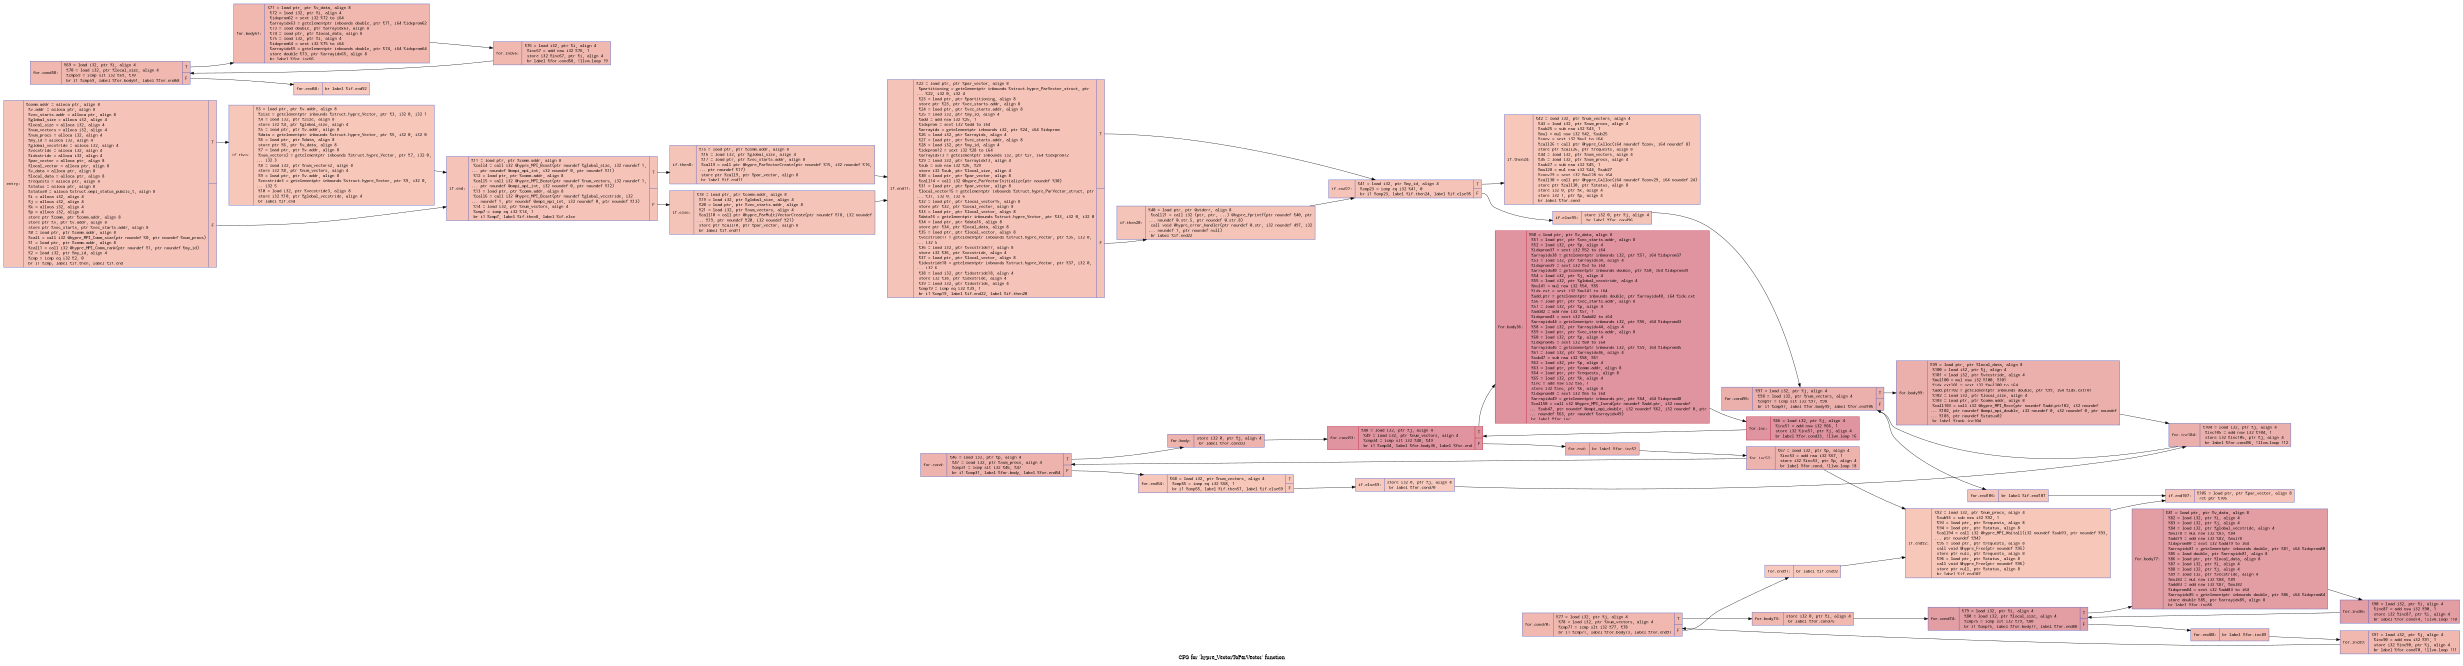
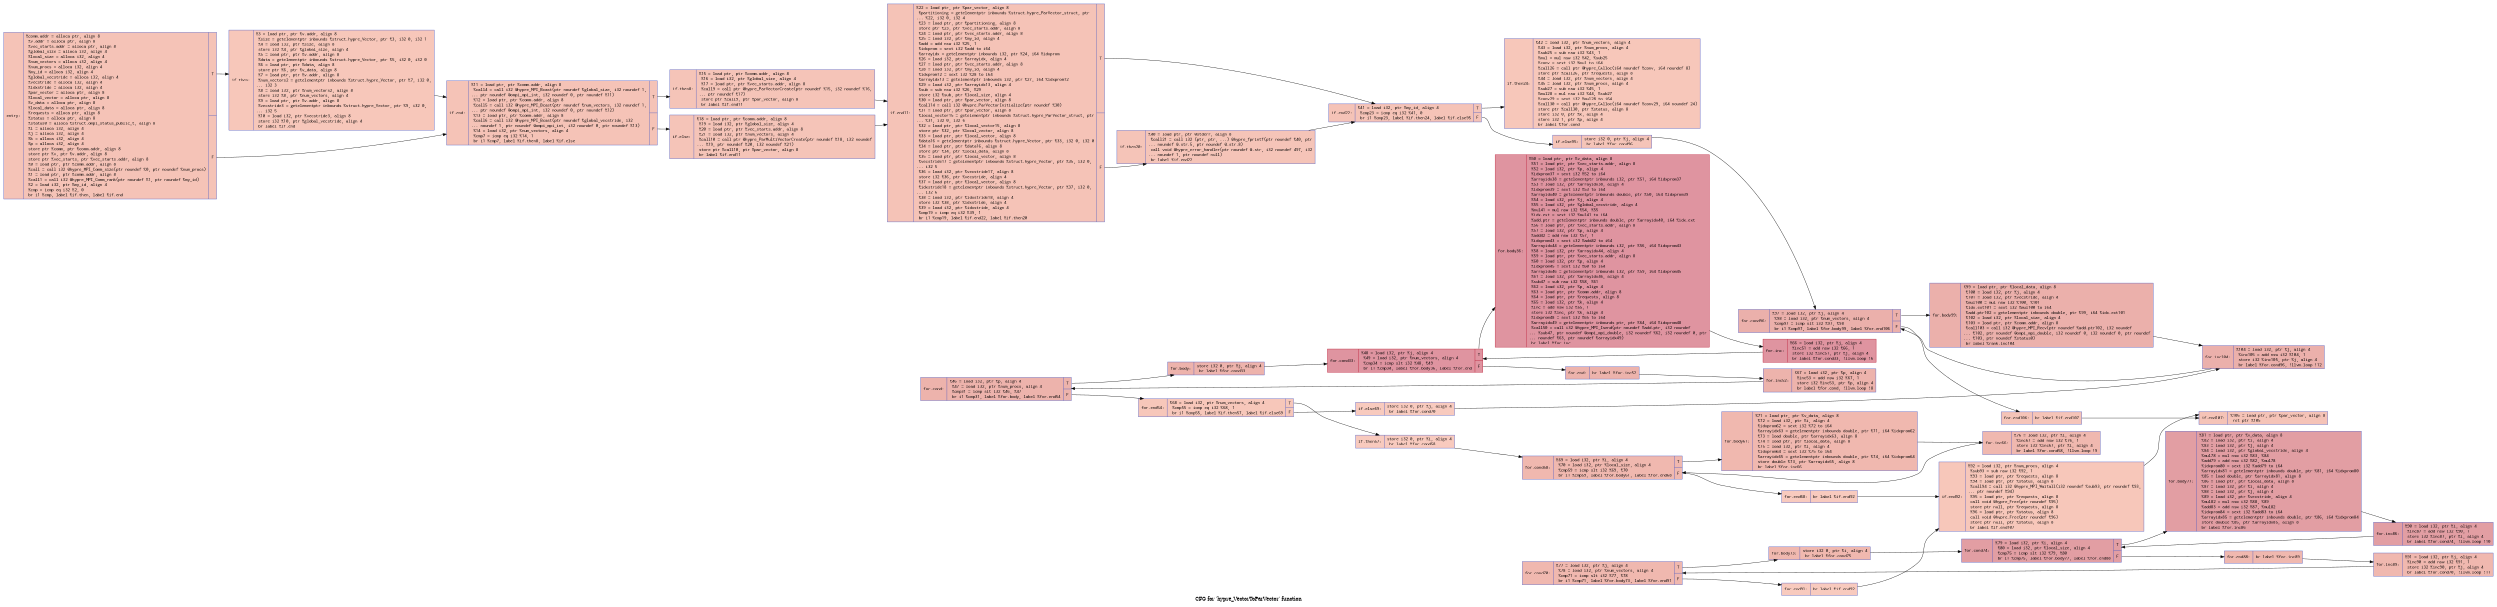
node "if.then57:": added
edge "for.inc52:" -> "if.end92:": now "for.end68:" -> "if.end92:"
